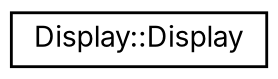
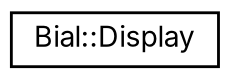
node "Display::Display": label "Display::Display" -> "Bial::Display"
